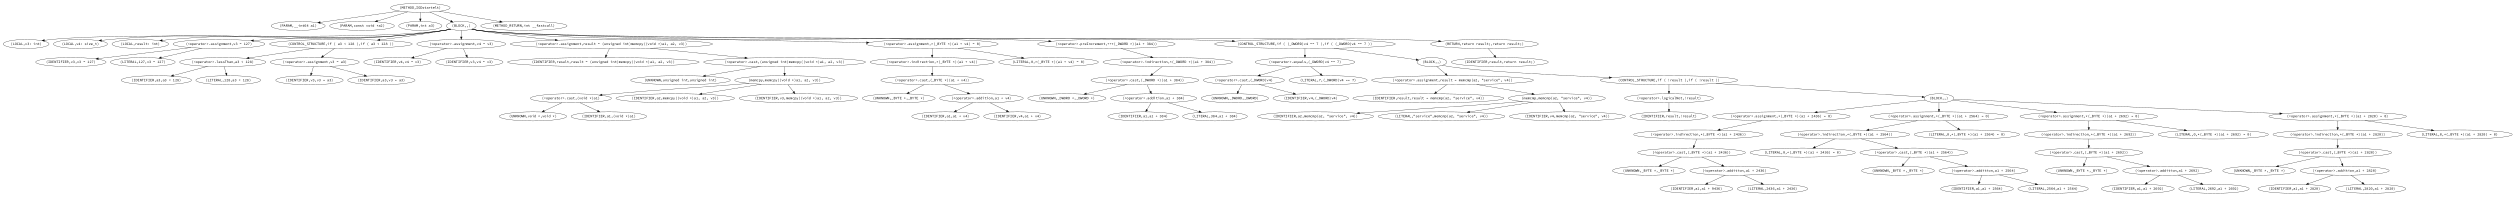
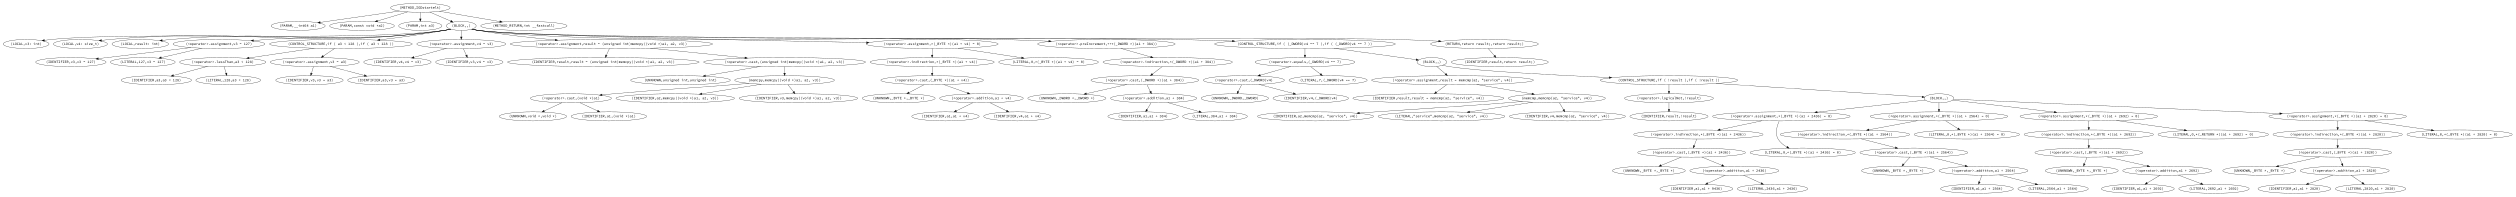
node "(LITERAL,0,*(_BYTE *)(a1 + 2692) = 0)": label "(LITERAL,0,*(_BYTE *)(a1 + 2692) = 0)" -> "(LITERAL,0,*(_RETURN *)(a1 + 2692) = 0)"
edge "(<operator>.indirection,*(_BYTE *)(a1 + 2564))" -> "(LITERAL,0,*(_BYTE *)(a1 + 2436) = 0)": now "(<operator>.assignment,*(_BYTE *)(a1 + 2436) = 0)" -> "(LITERAL,0,*(_BYTE *)(a1 + 2436) = 0)"
